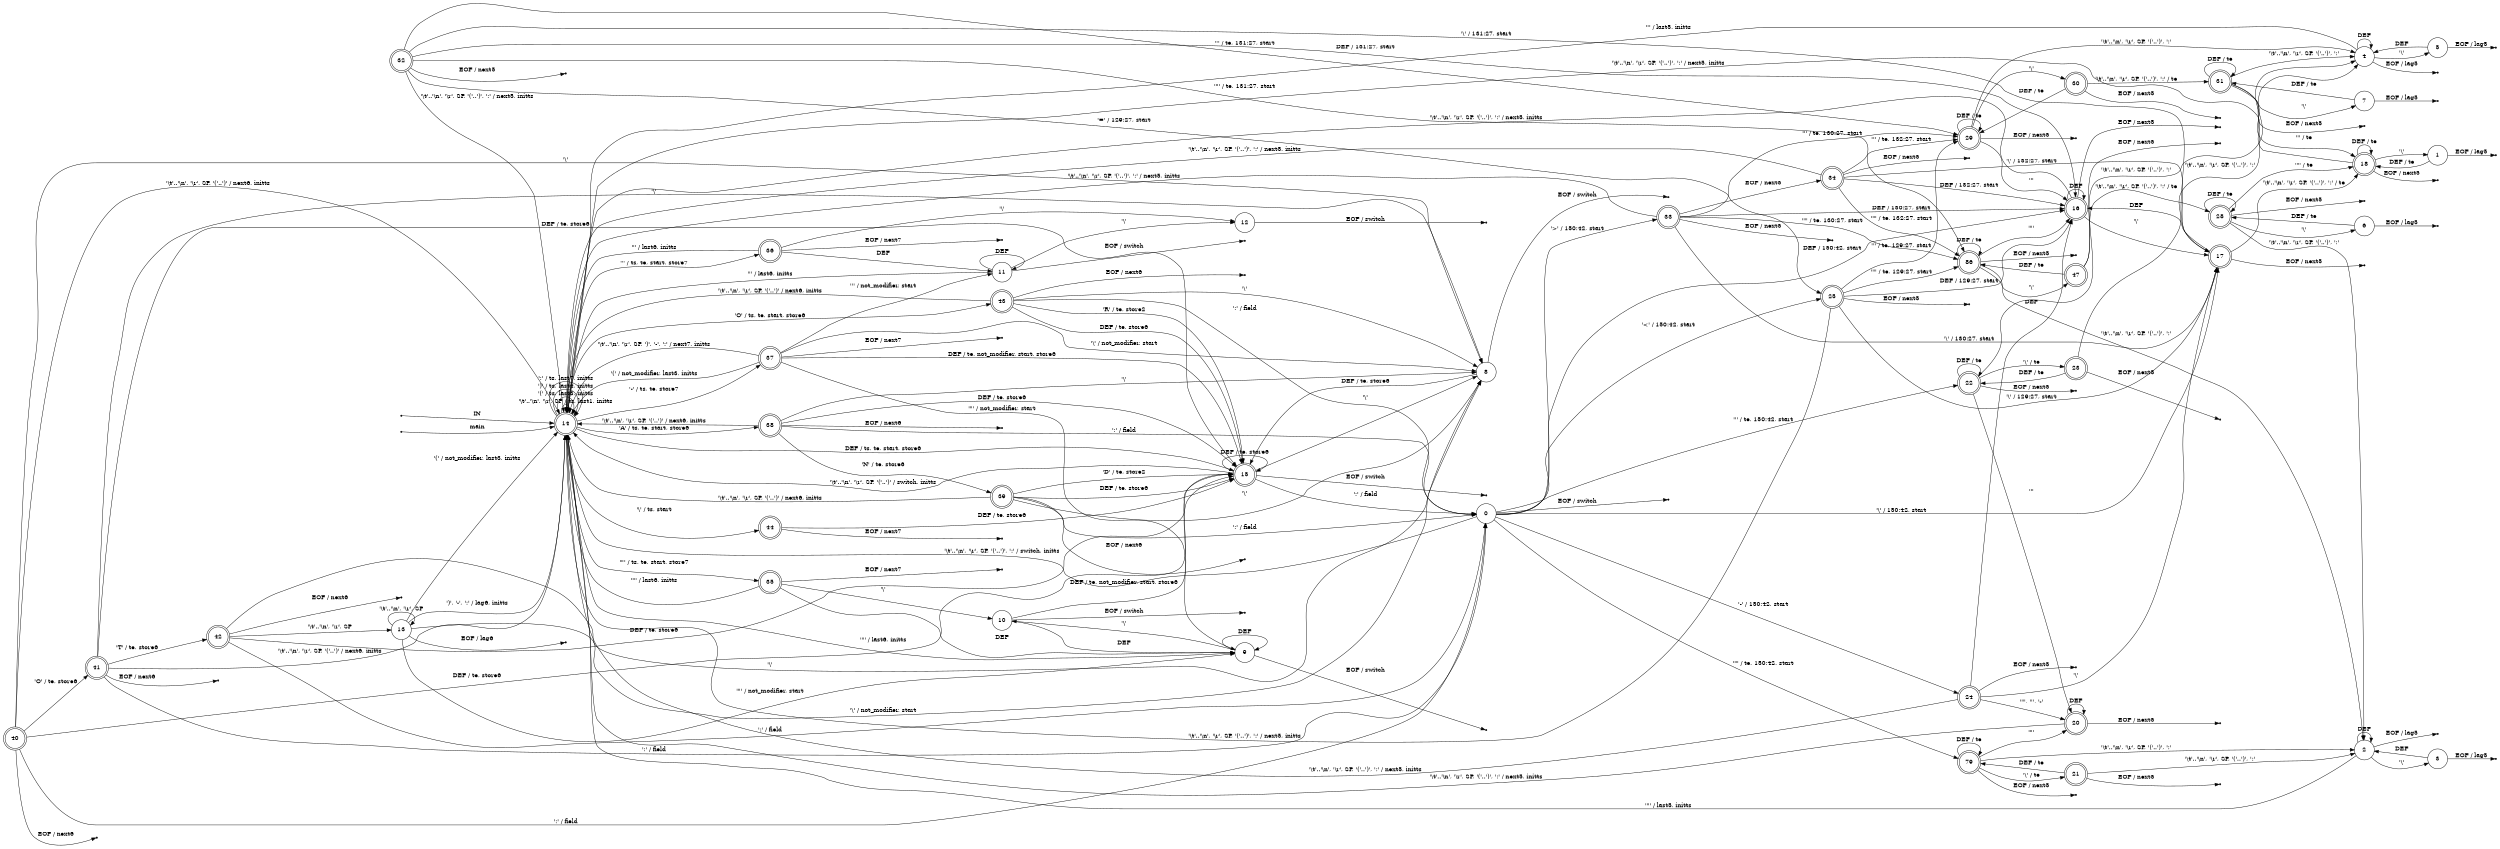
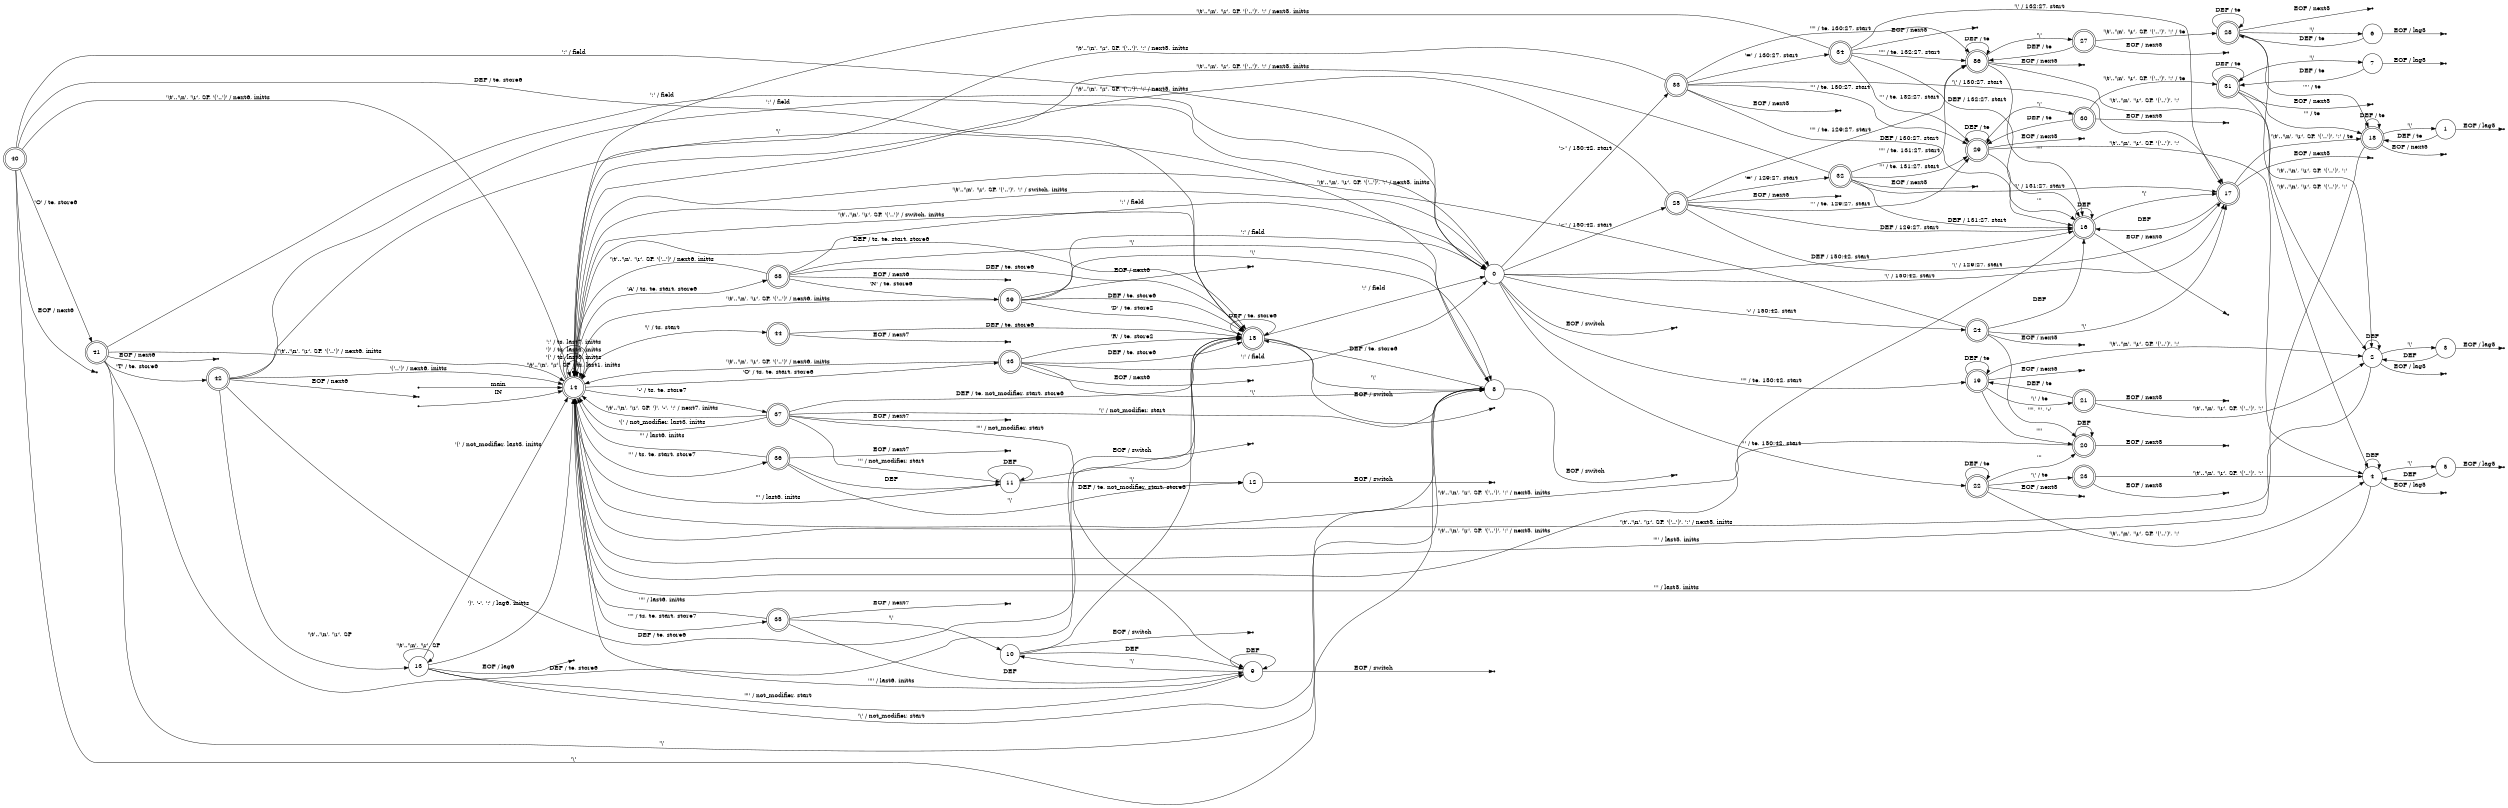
edge "32" -> "25": reversed
edge "33" -> "34": label "EOF / next5" -> "'=' / 130:27, start"
node "47": label "47" -> "27"
edge "42" -> "14": added, label "'('..')' / next6, initts"
edge "23" -> "22": removed, label "DEF / te"
node "79": label "79" -> "19"
